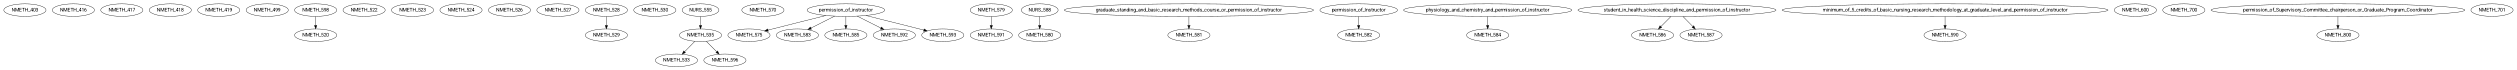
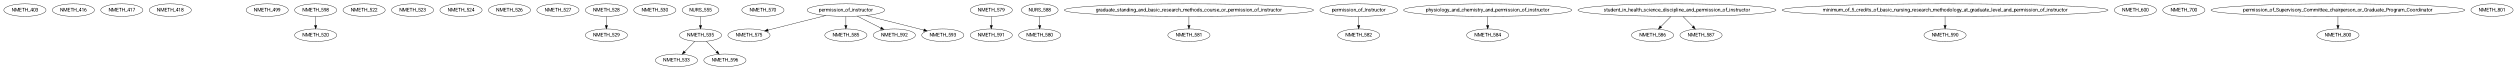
node "NMETH_419": removed
node "NMETH_701": label "NMETH_701" -> "NMETH_801"
node "NMETH_583": removed
